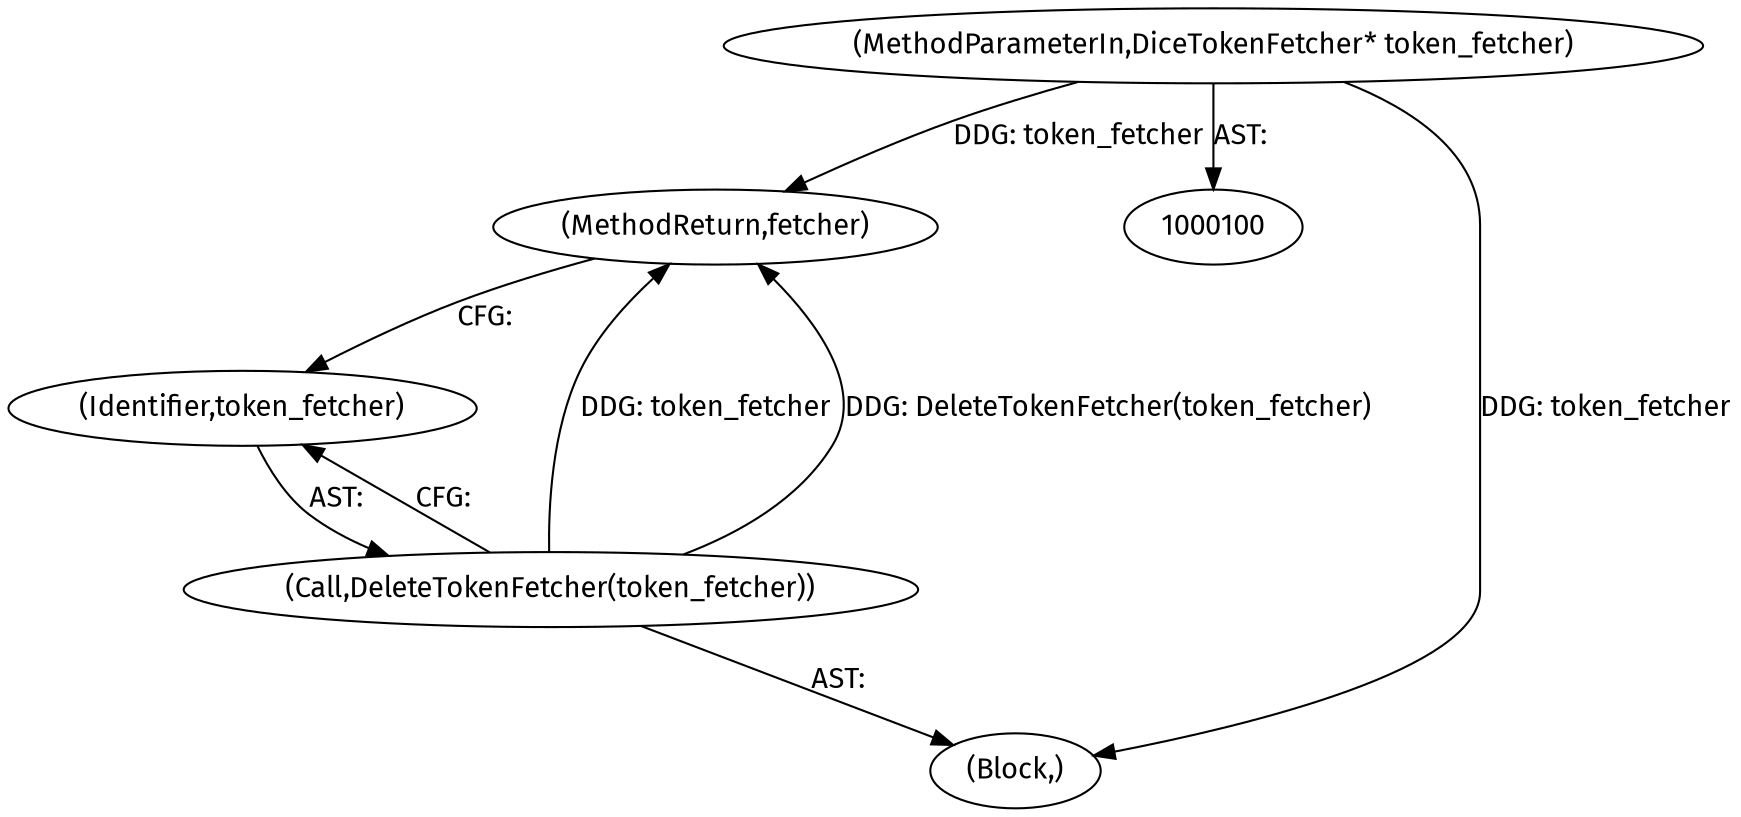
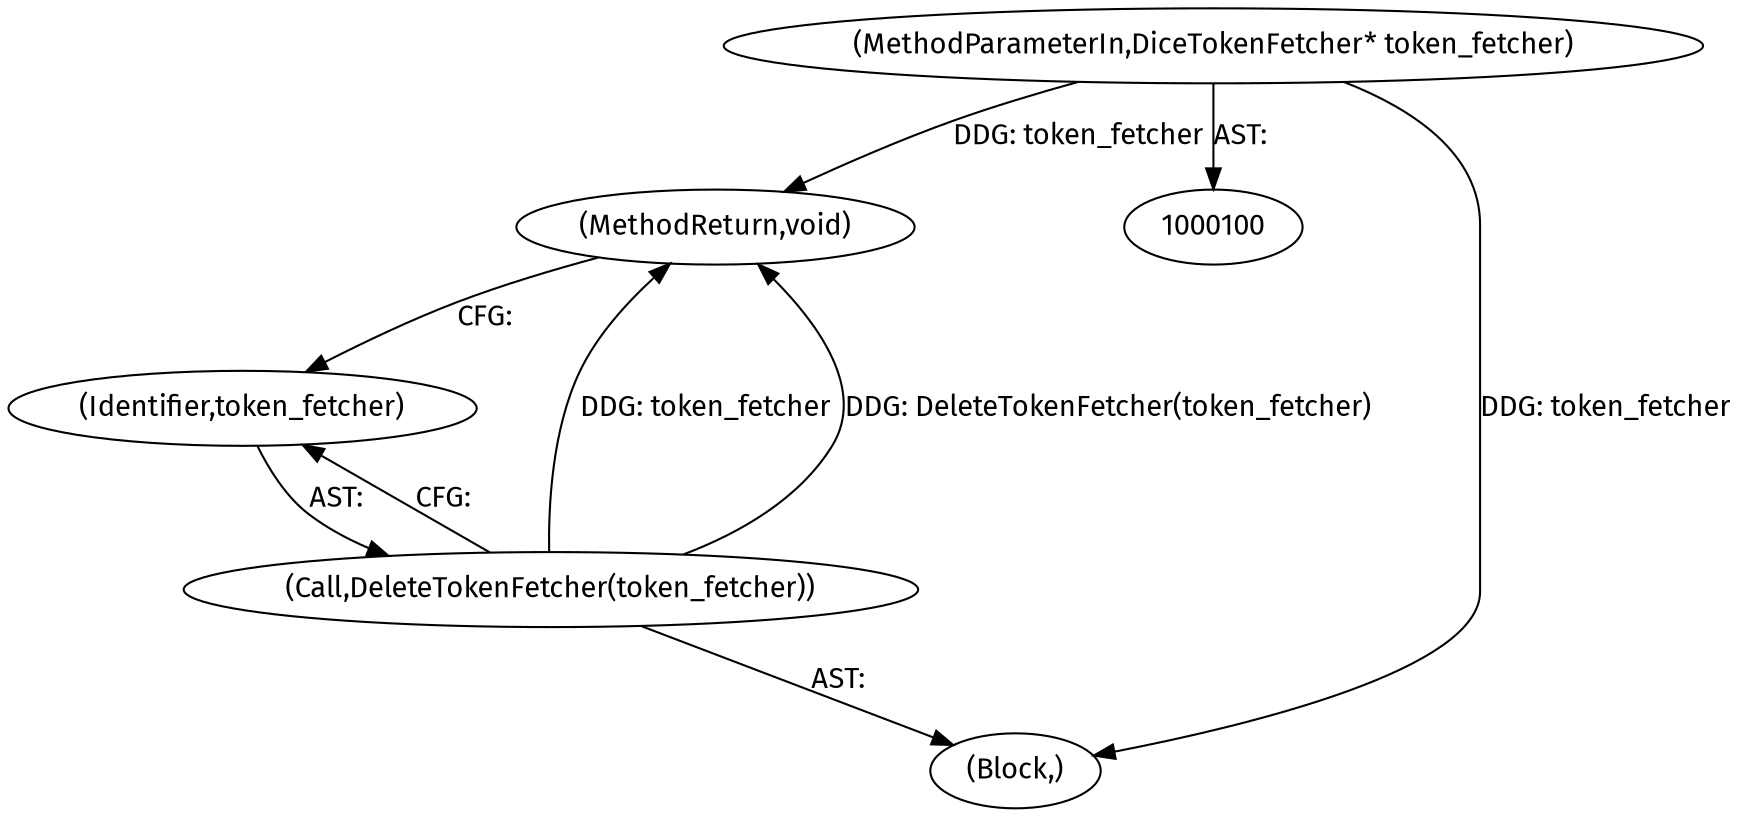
node "(MethodReturn,fetcher)": label "(MethodReturn,fetcher)" -> "(MethodReturn,void)"
